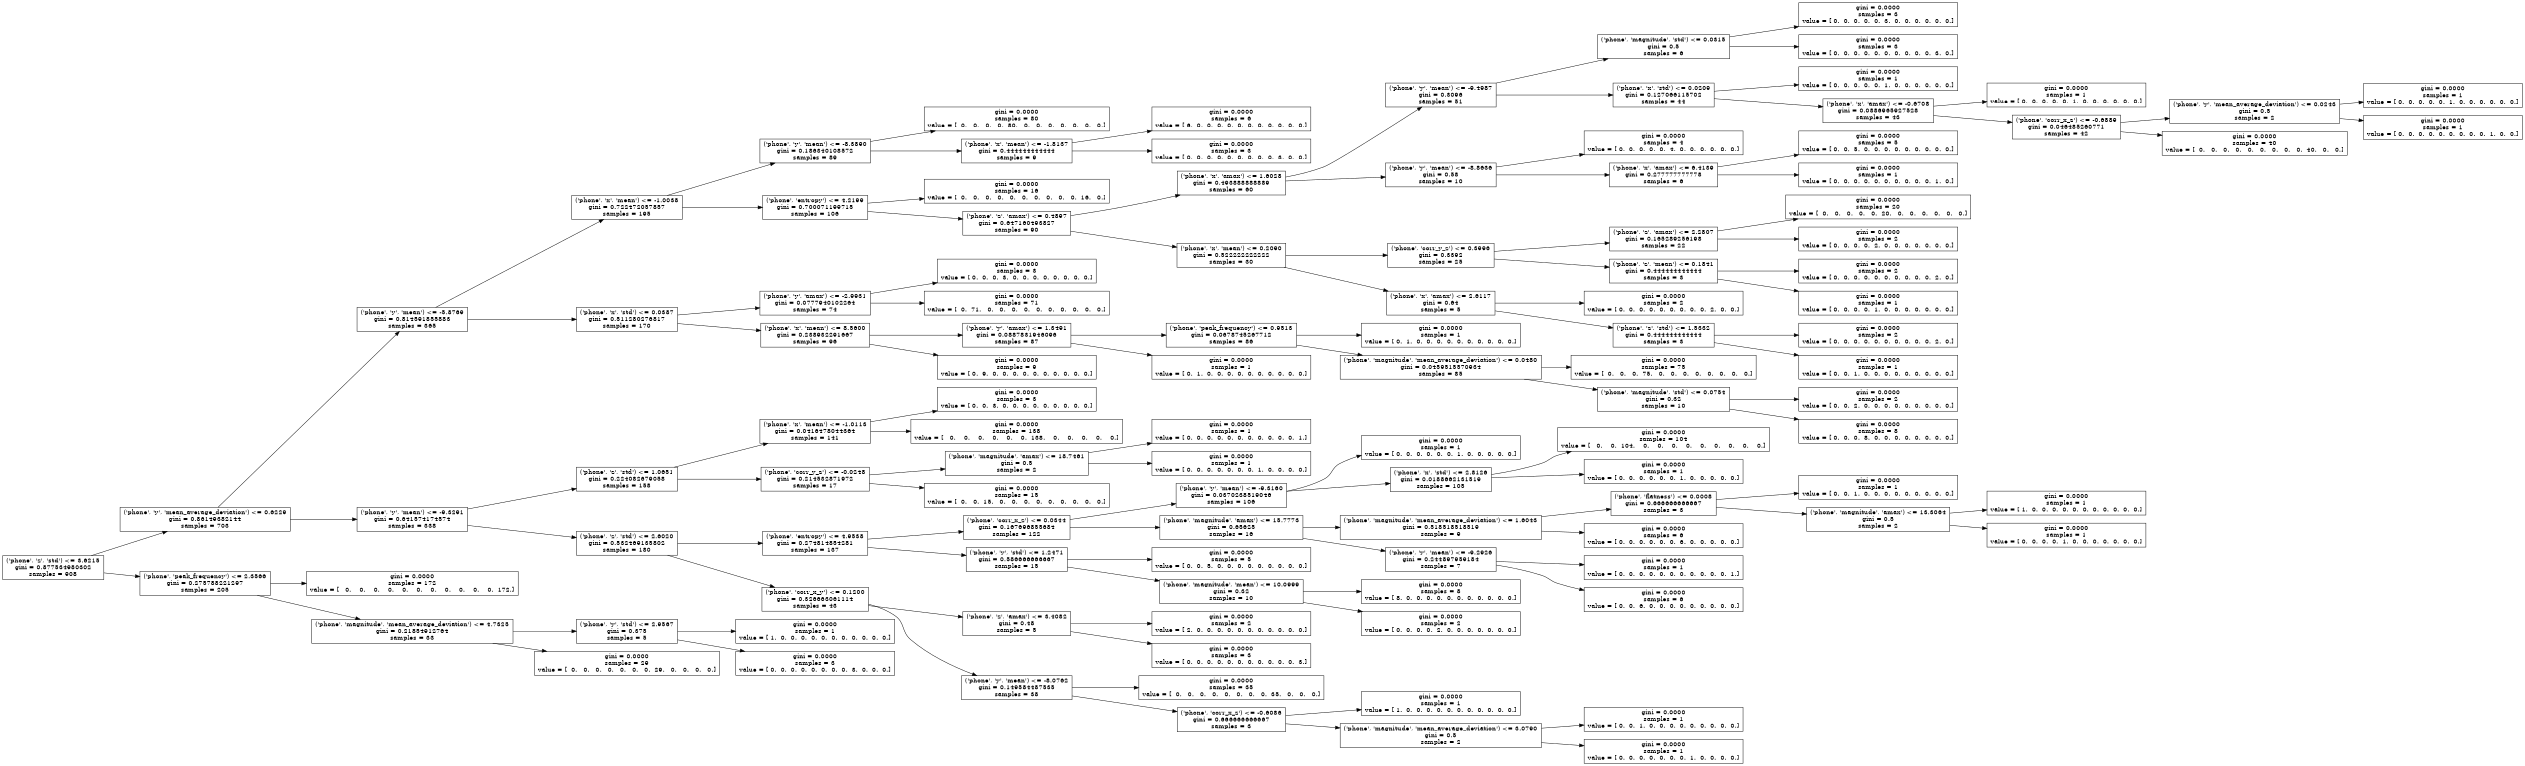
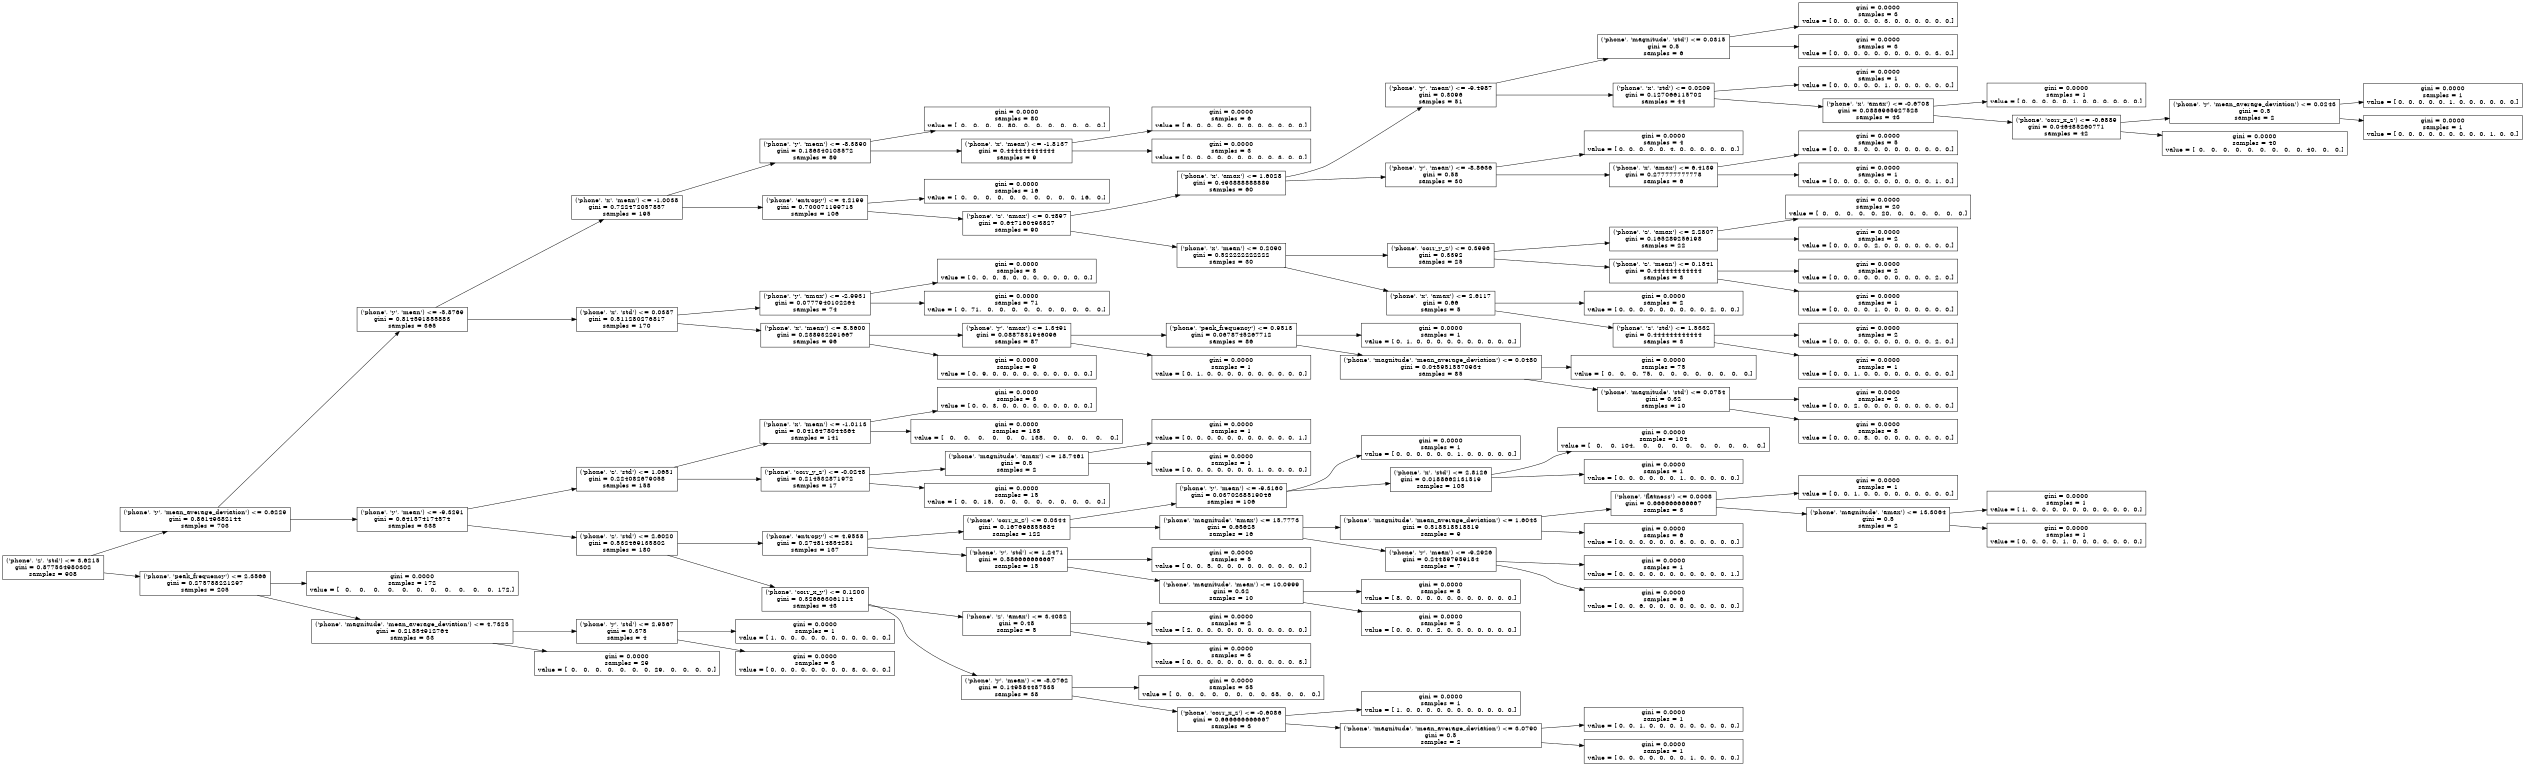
node "('phone', 'y', 'mean') <= -8.8636 gini = 0.58 samples = 10": label "('phone', 'y', 'mean') <= -8.8636 gini = 0.58 samples = 10" -> "('phone', 'y', 'mean') <= -8.8636 gini = 0.58 samples = 30"
node "('phone', 'x', 'amax') <= 2.6117 gini = 0.64 samples = 5": label "('phone', 'x', 'amax') <= 2.6117 gini = 0.64 samples = 5" -> "('phone', 'x', 'amax') <= 2.6117 gini = 0.66 samples = 5"
node "('phone', 'y', 'std') <= 2.9567 gini = 0.375 samples = 5": label "('phone', 'y', 'std') <= 2.9567 gini = 0.375 samples = 5" -> "('phone', 'y', 'std') <= 2.9567 gini = 0.375 samples = 4"
